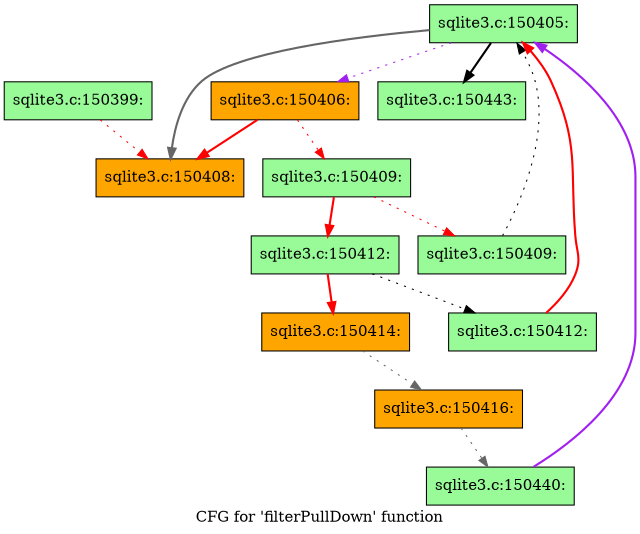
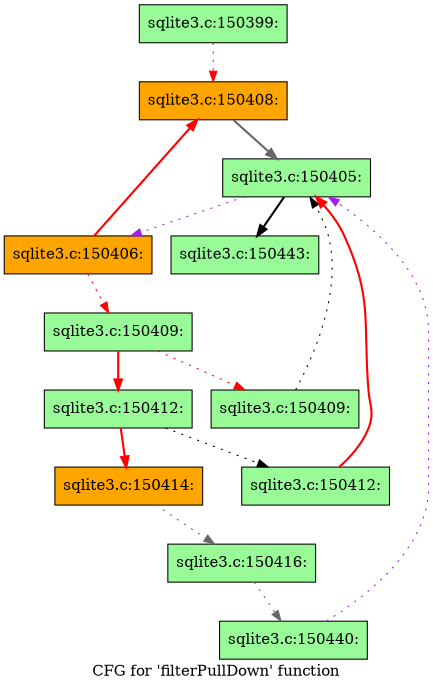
edge "sqlite3.c:150405:" -> "sqlite3.c:150408:": reversed
edge "sqlite3.c:150440:" -> "sqlite3.c:150405:": style bold -> dotted
node "sqlite3.c:150416:": fillcolor orange -> palegreen
